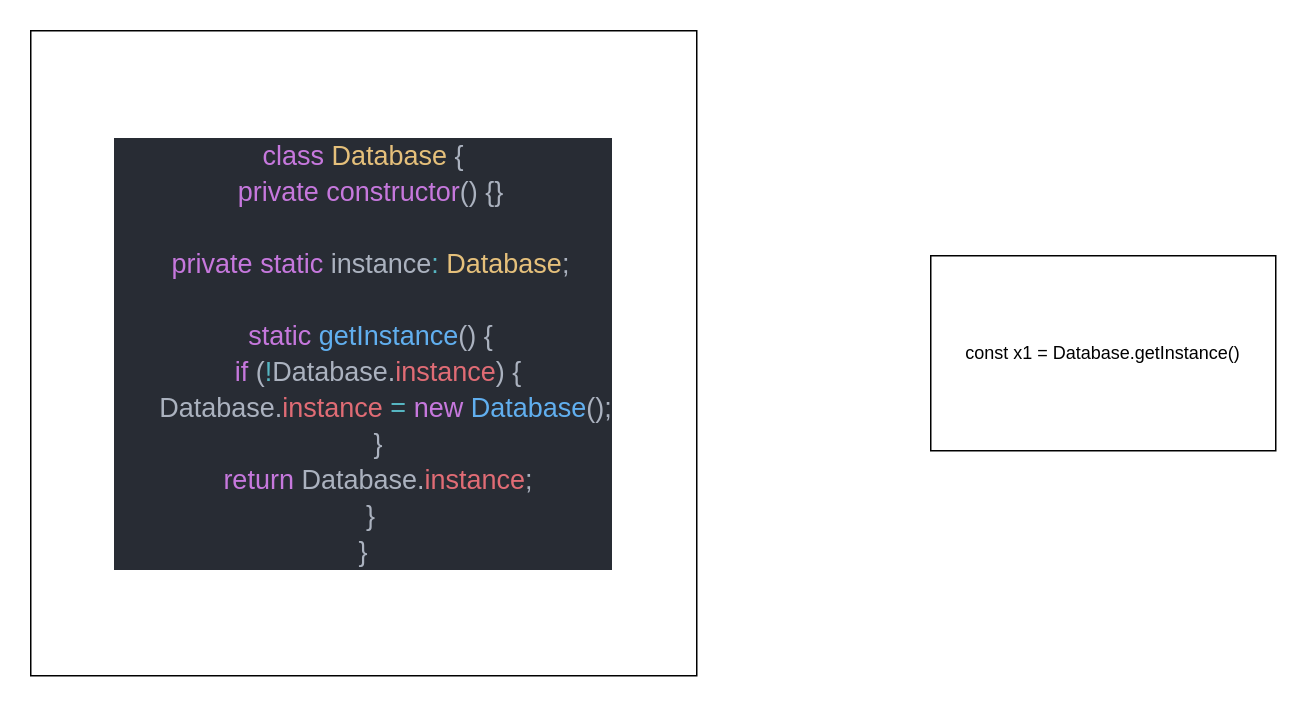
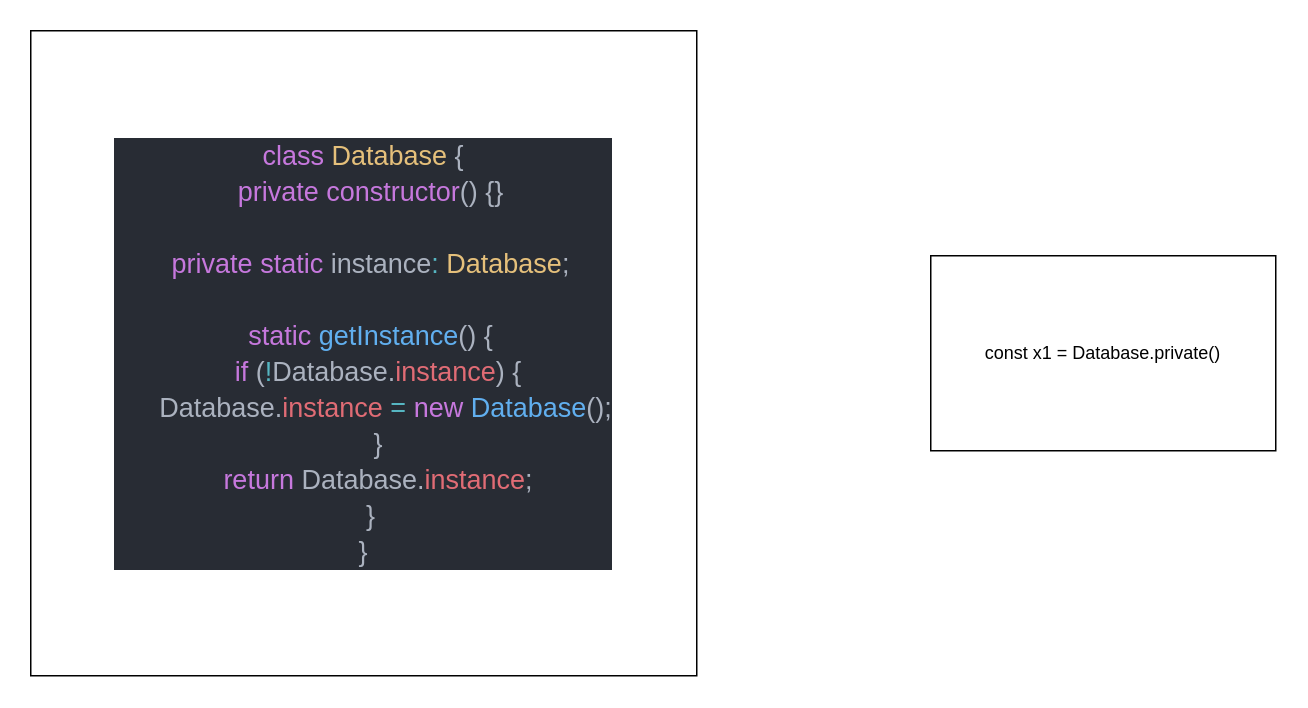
node "const x1 = Database.getInstance()": label "const x1 = Database.getInstance()" -> "const x1 = Database.private()"
